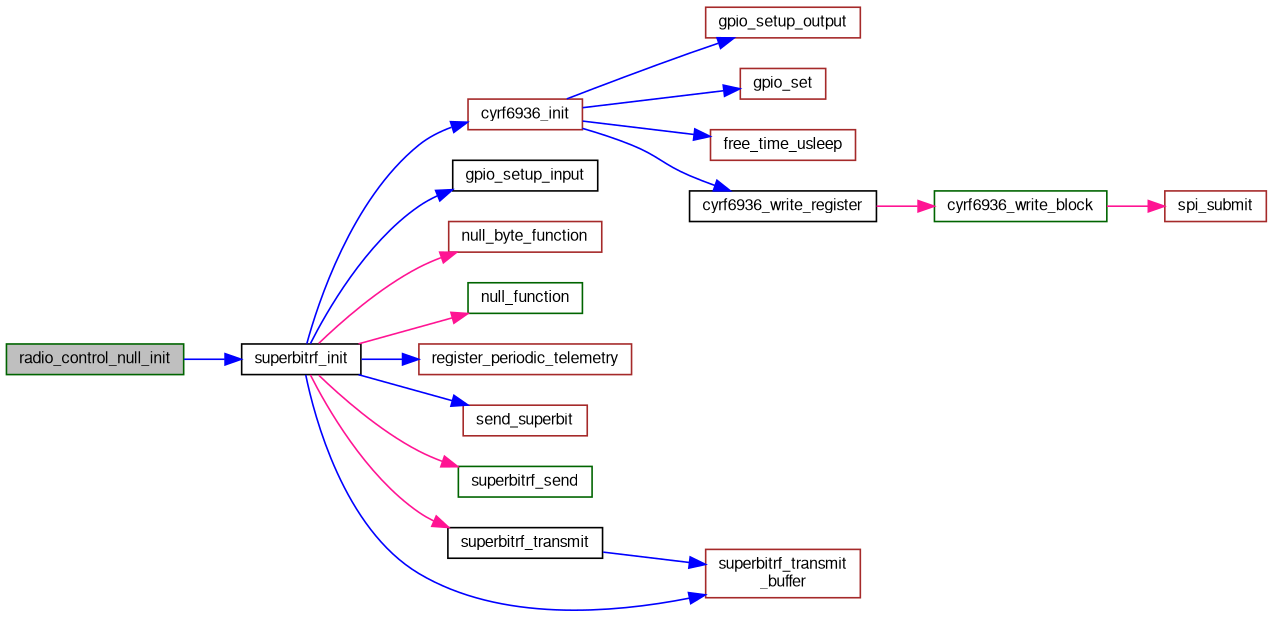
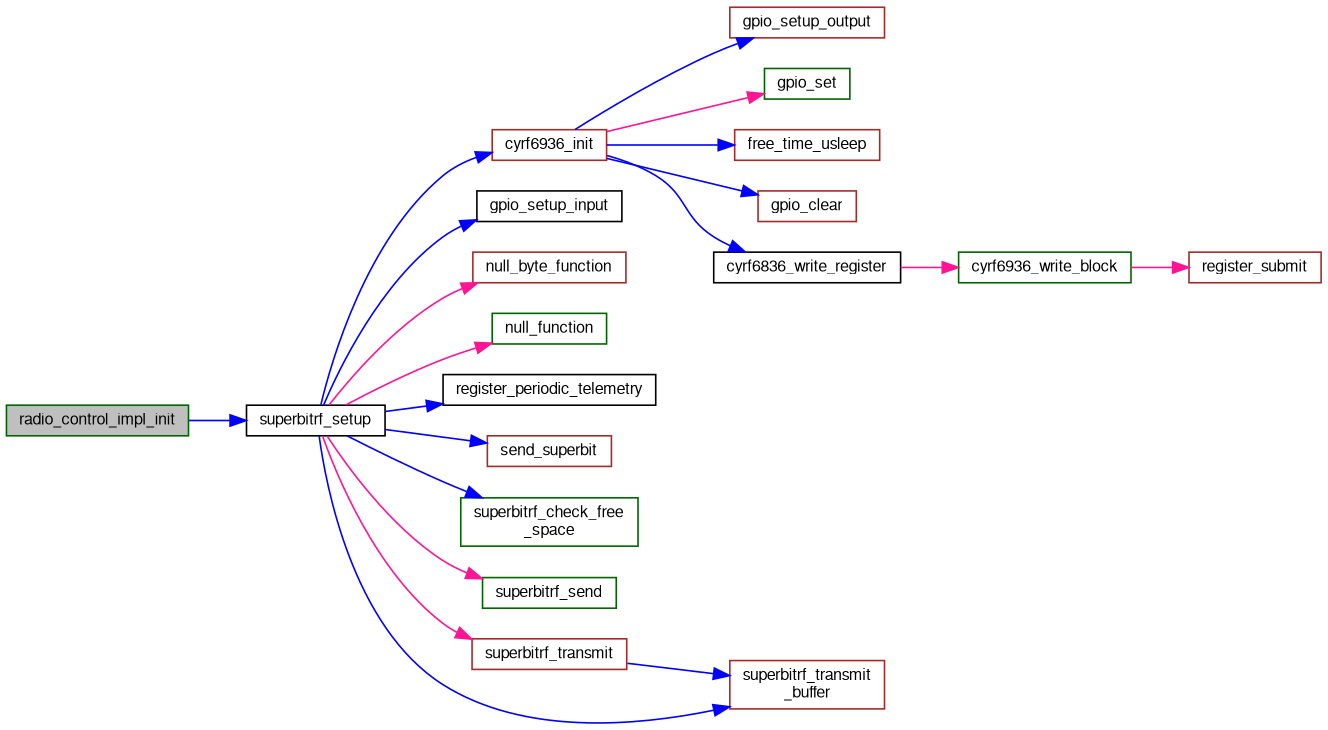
node "gpio_set": color brown -> darkgreen
edge "cyrf6936_init" -> "gpio_set": color blue -> deeppink
node "cyrf6936_write_register": label "cyrf6936_write_register" -> "cyrf6836_write_register"
node "gpio_clear": added
node "spi_submit": label "spi_submit" -> "register_submit"
node "radio_control_null_init": label "radio_control_null_init" -> "radio_control_impl_init"
node "superbitrf_init": label "superbitrf_init" -> "superbitrf_setup"
node "register_periodic_telemetry": color brown -> black
node "superbitrf_check_free _space": added
node "superbitrf_transmit": color black -> brown
